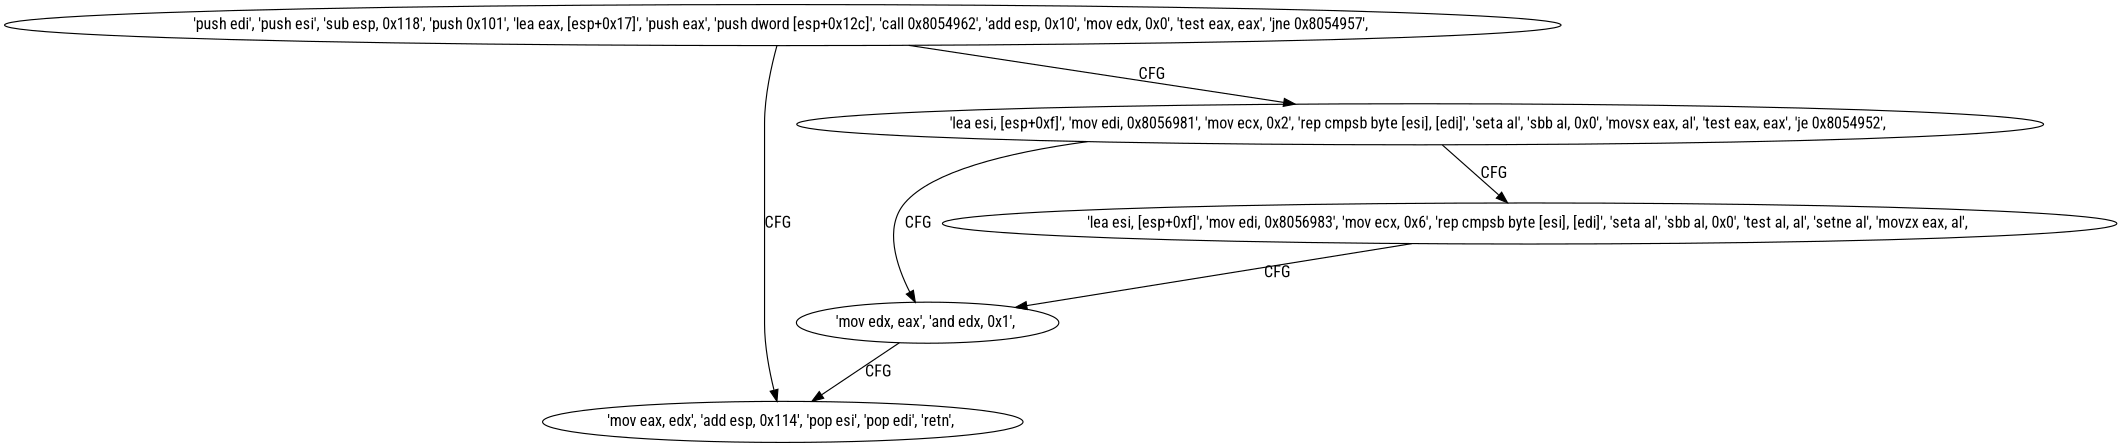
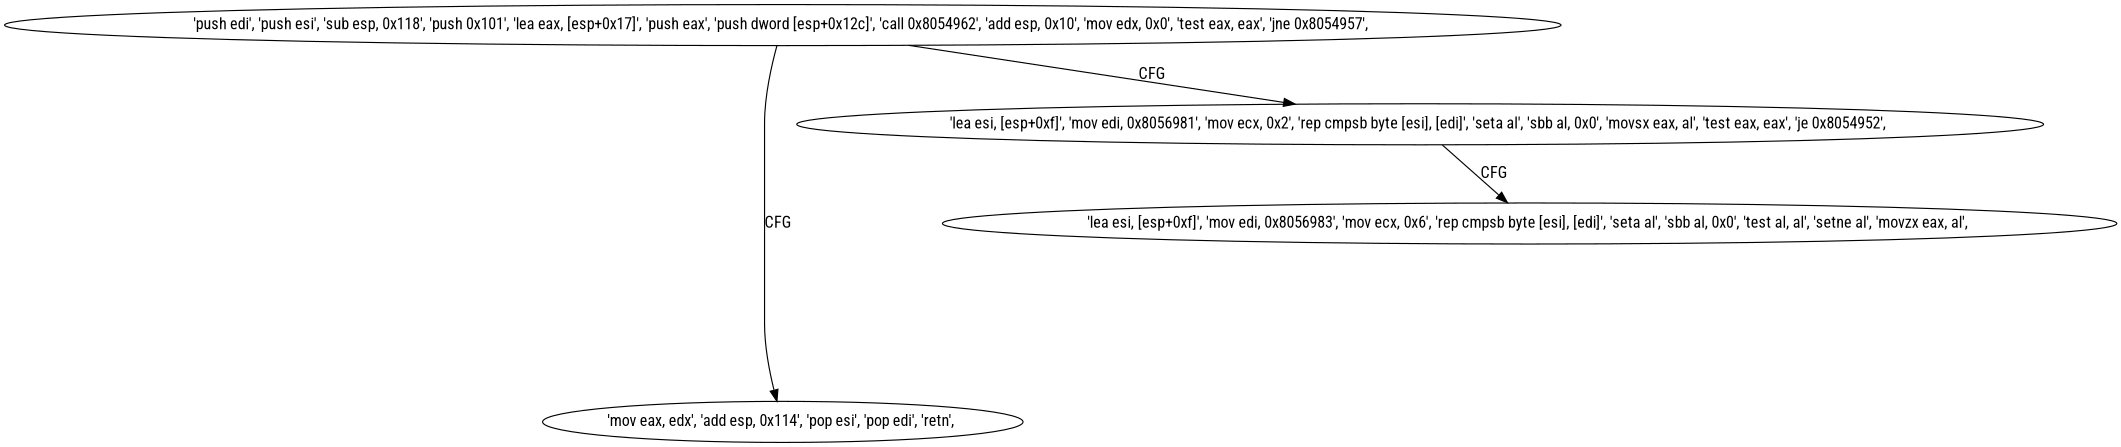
node "'mov edx, eax', 'and edx, 0x1',": removed
